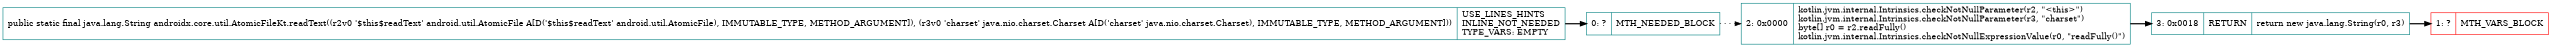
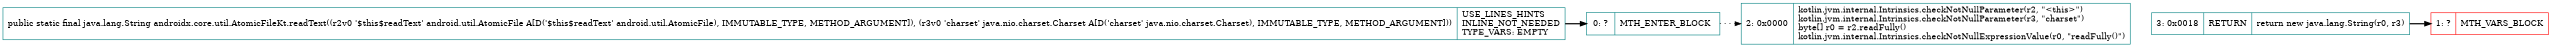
node "0: ?": text "MTH_NEEDED_BLOCK" -> "MTH_ENTER_BLOCK"
edge "2: 0x0000" -> "3: 0x0018": removed
